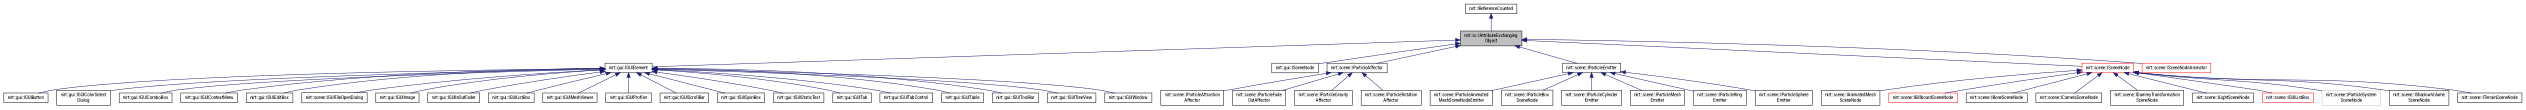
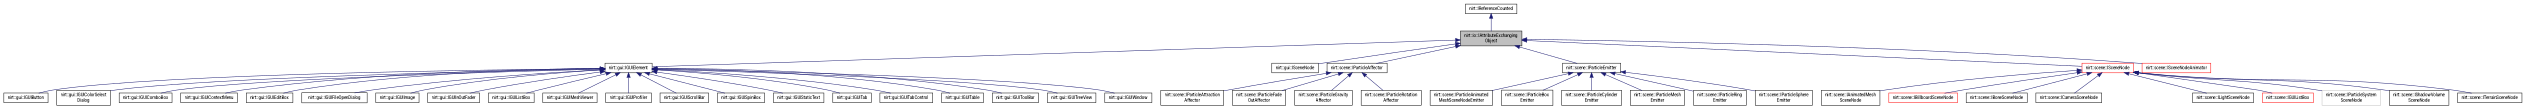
node "nirt::scene::IGUIFileOpenDialog": label "nirt::scene::IGUIFileOpenDialog" -> "nirt::gui::IGUIFileOpenDialog"
node "nirt::scene::IParticleBox SceneNode": label "nirt::scene::IParticleBox SceneNode" -> "nirt::scene::IParticleBox Emitter"
node "nirt::scene::IDummyTransformation SceneNode": removed
